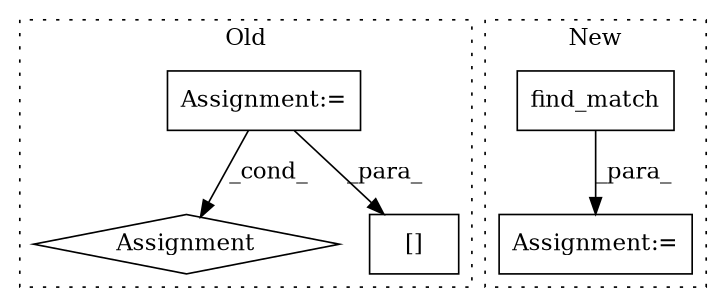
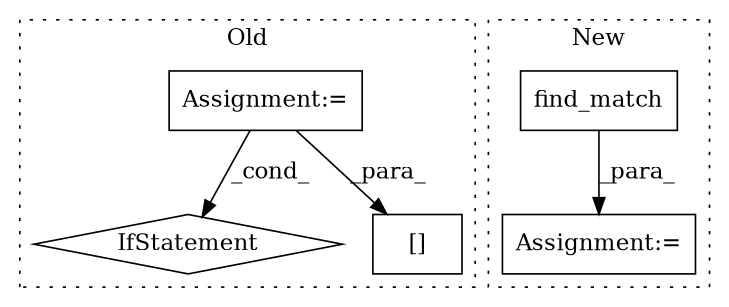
node "Assignment": label "Assignment" -> "IfStatement"
